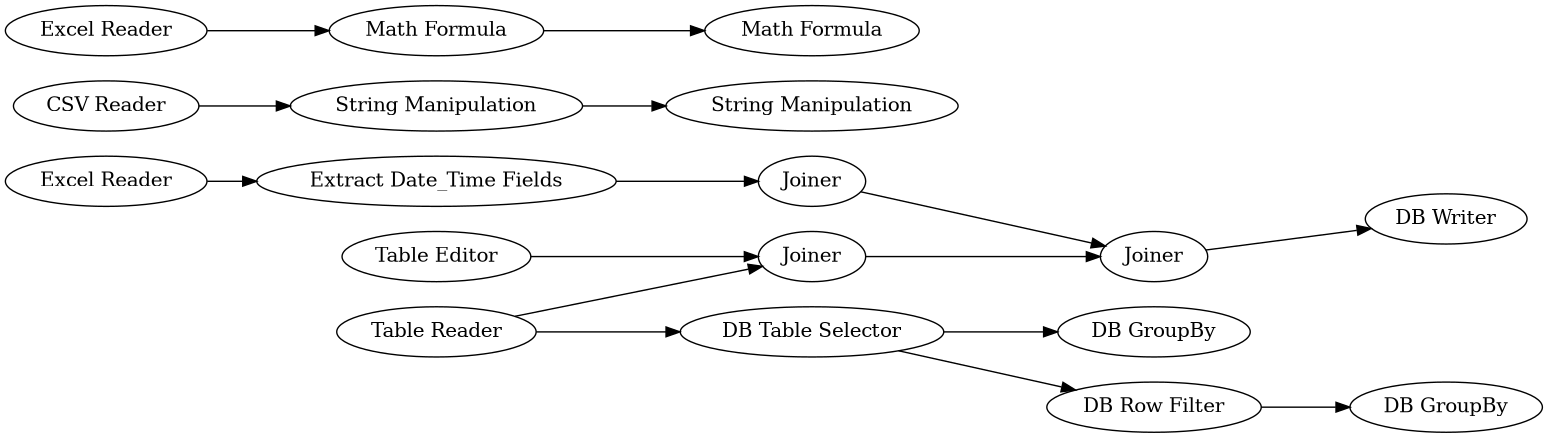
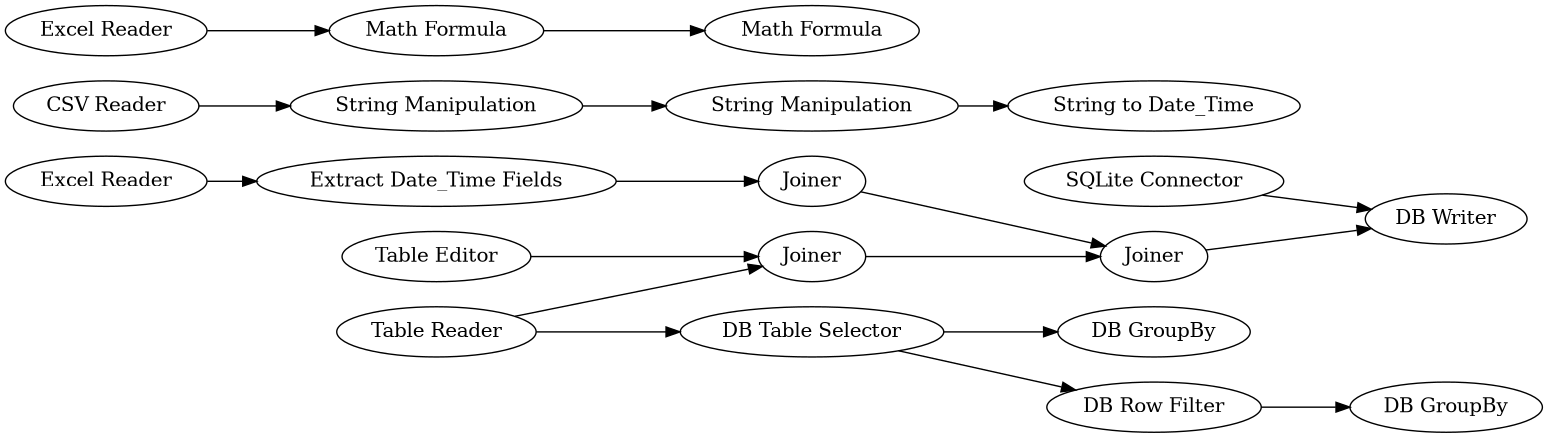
node "String to Date_Time": added
node "SQLite Connector": added
